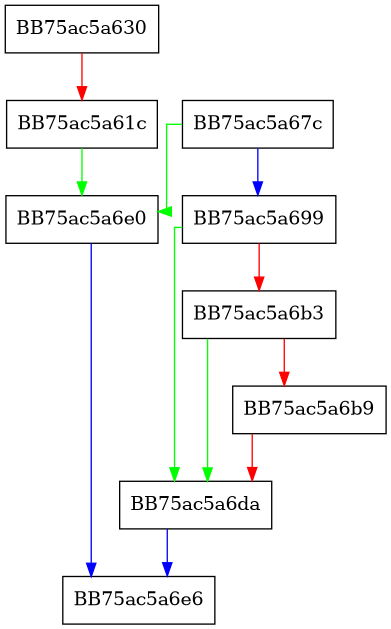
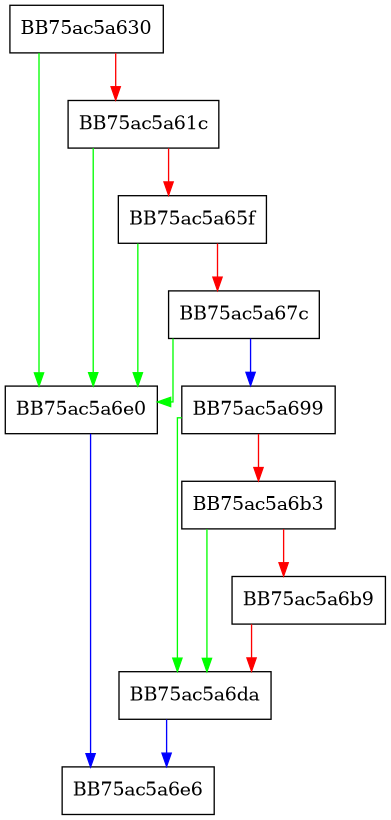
edge "BB75ac5a630" -> "BB75ac5a6e0": added
node "BB75ac5a65f": added
